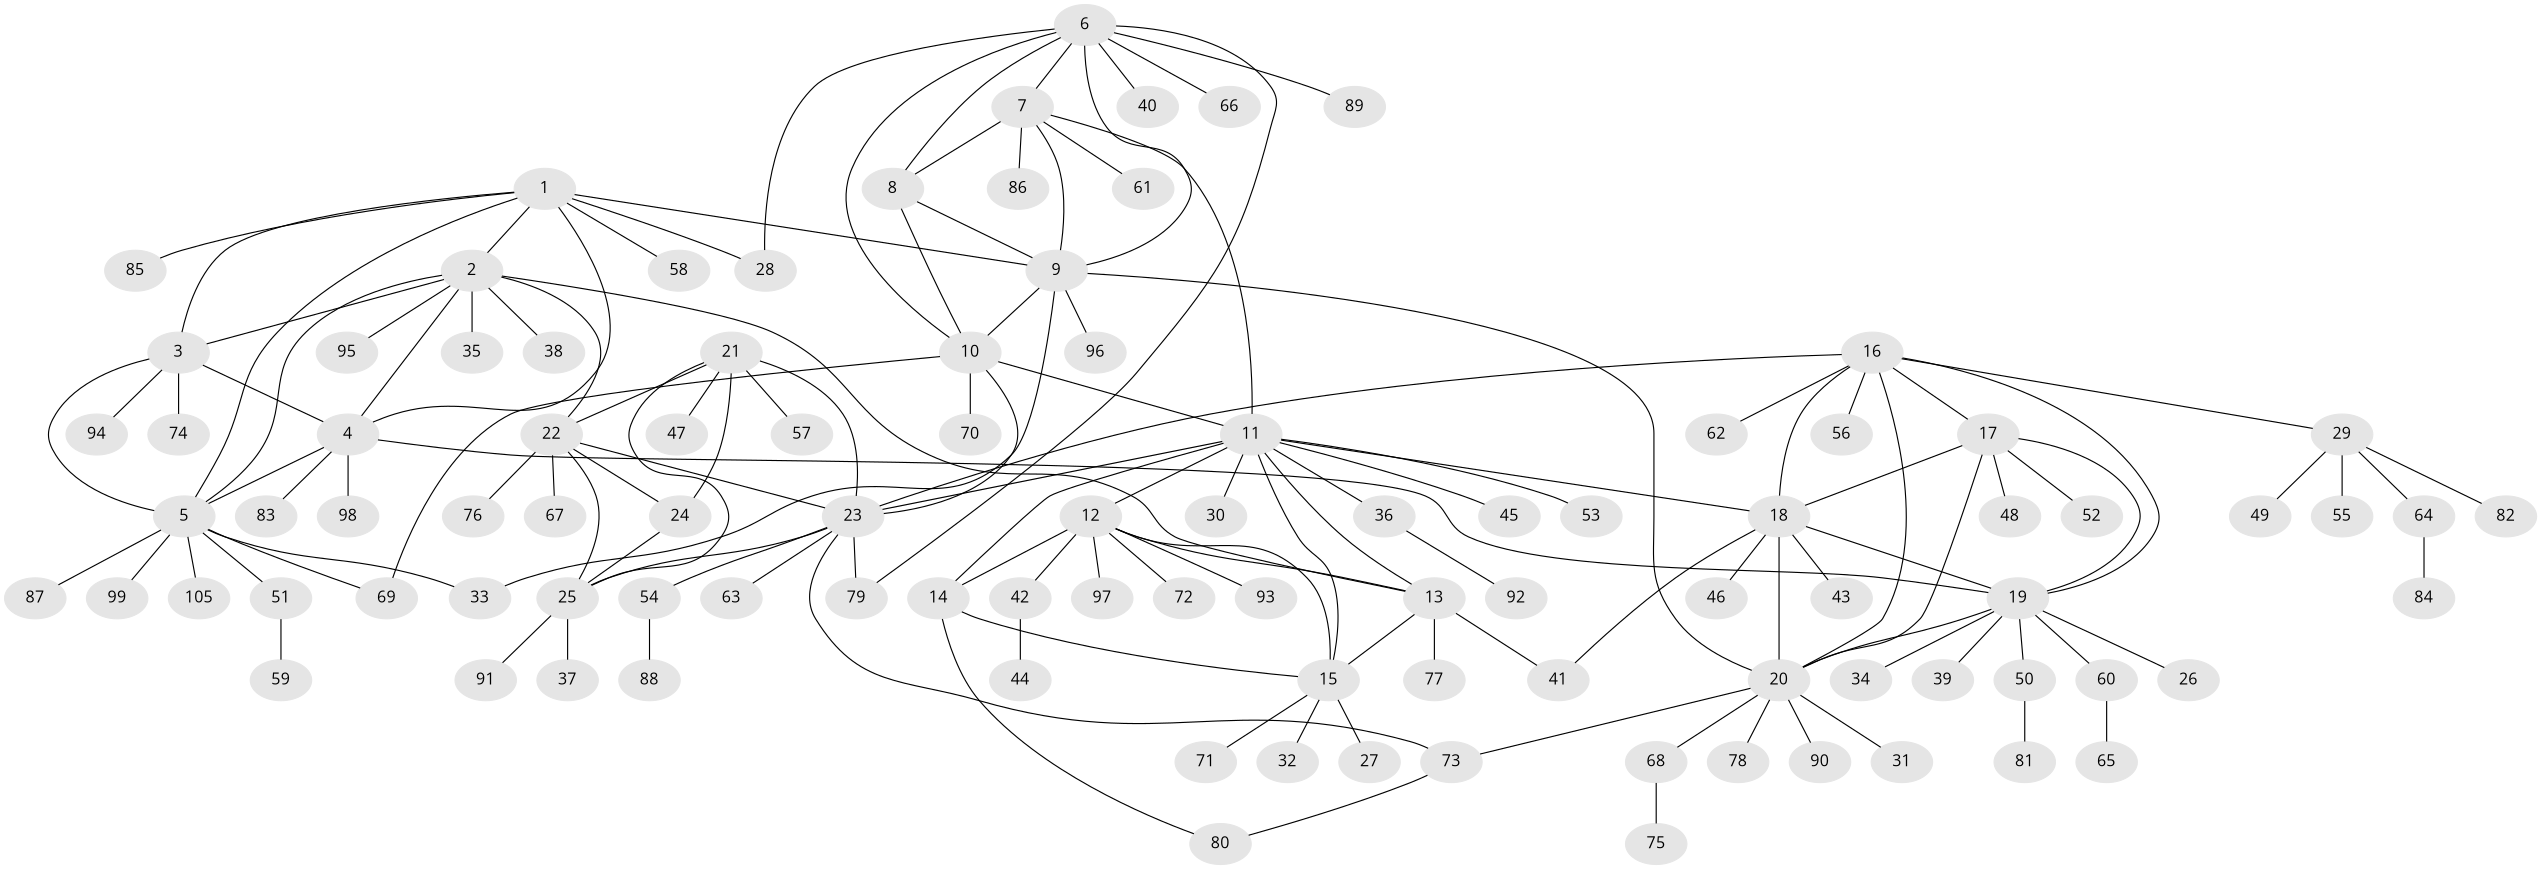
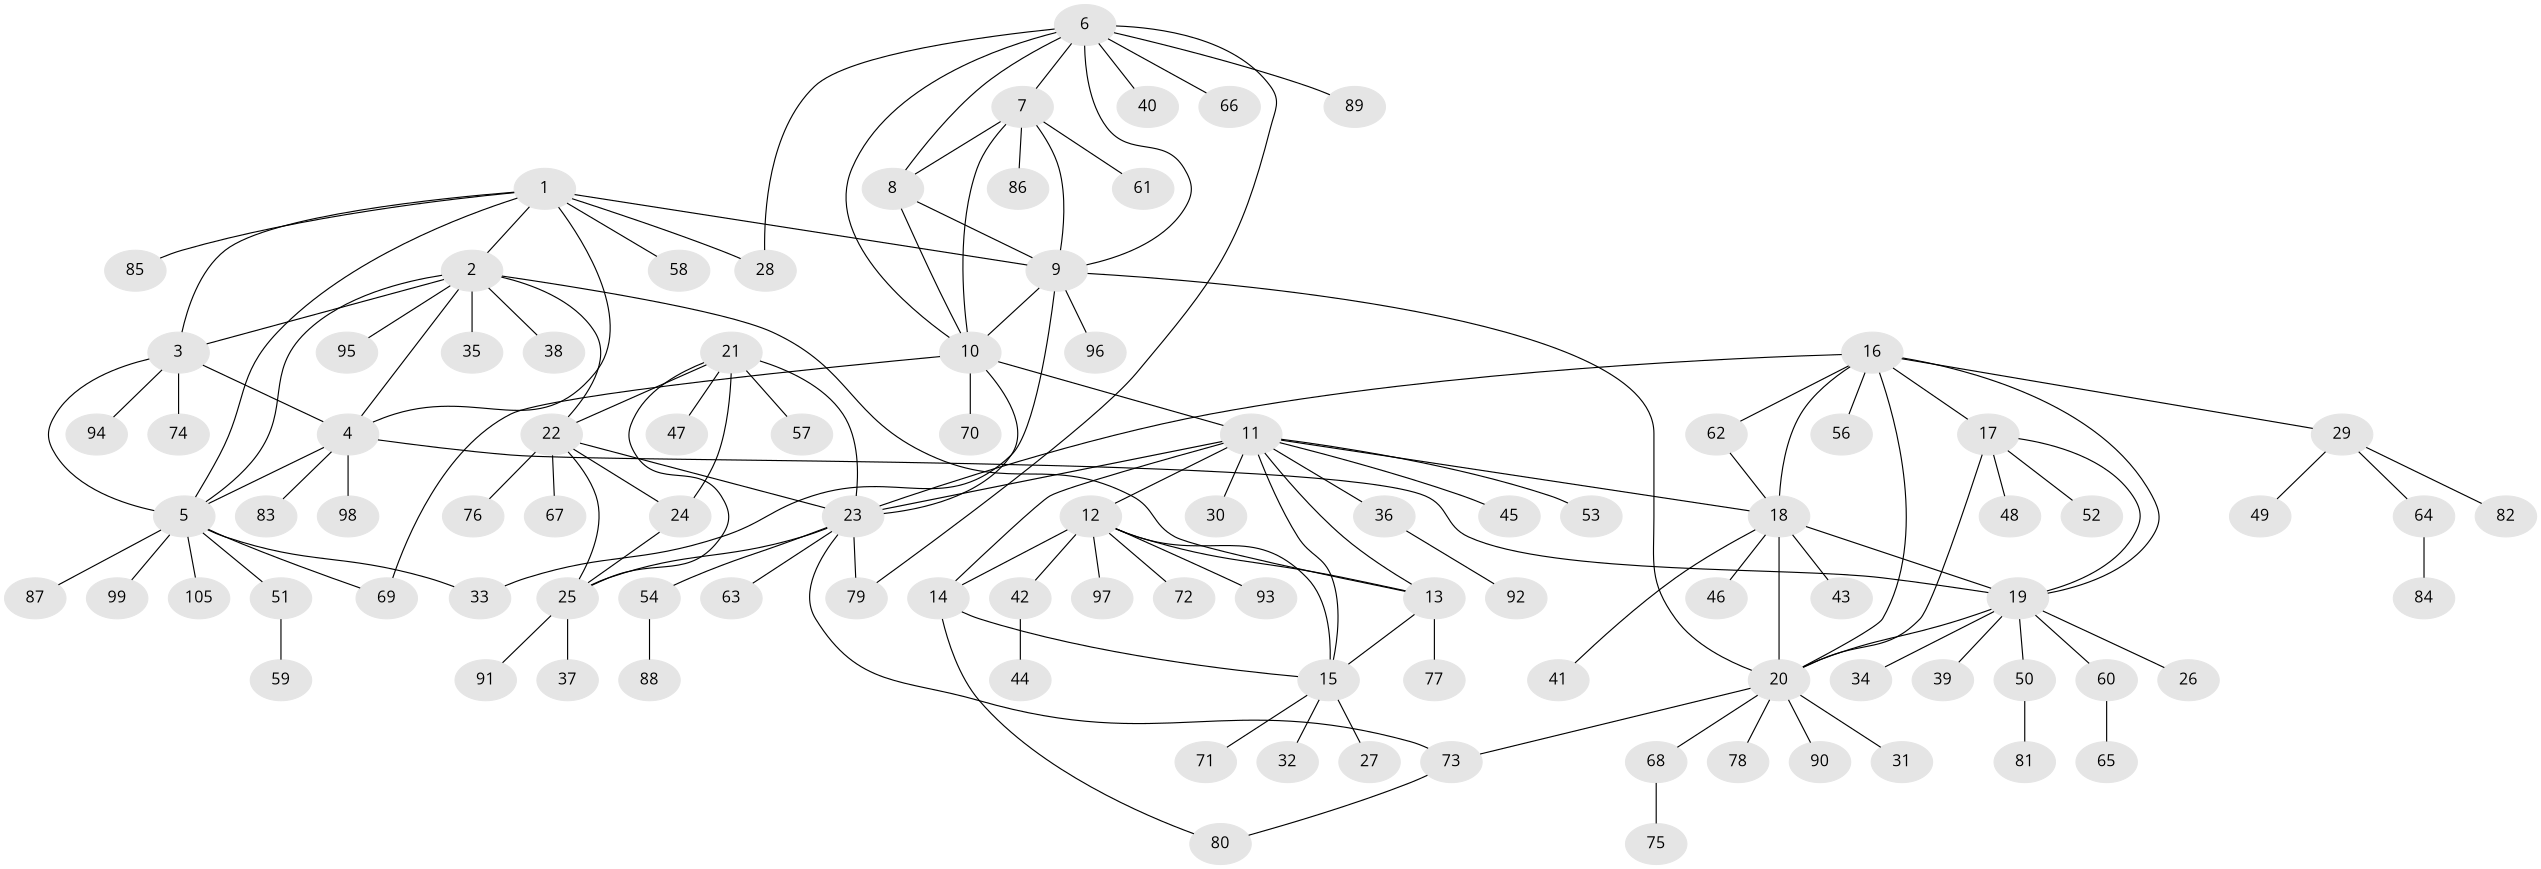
edge "7" -- "11": now "7" -- "10"
edge "17" -- "18": now "62" -- "18"
node "55": removed
edge "13" -- "41": removed
